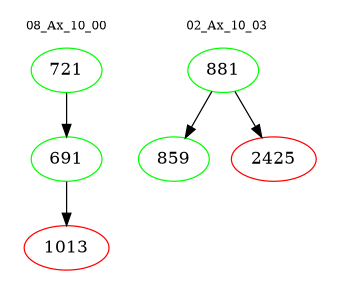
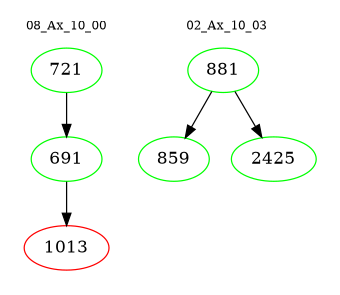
node "2425": color red -> green
